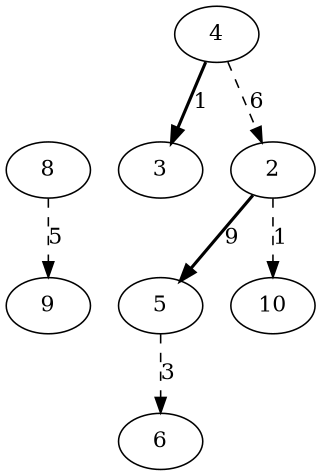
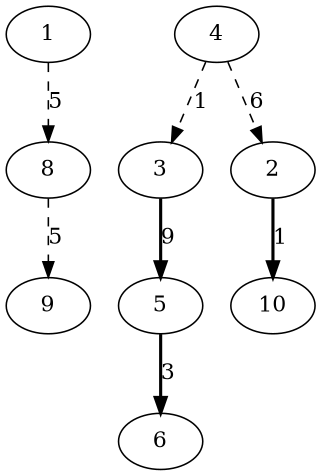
node "1": added
edge "4" -> "3": style bold -> dashed
edge "2" -> "10": style dashed -> bold
edge "2" -> "5": now "3" -> "5"
edge "5" -> "6": style dashed -> bold
